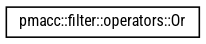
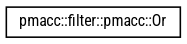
node "pmacc::filter::operators::Or": label "pmacc::filter::operators::Or" -> "pmacc::filter::pmacc::Or"
